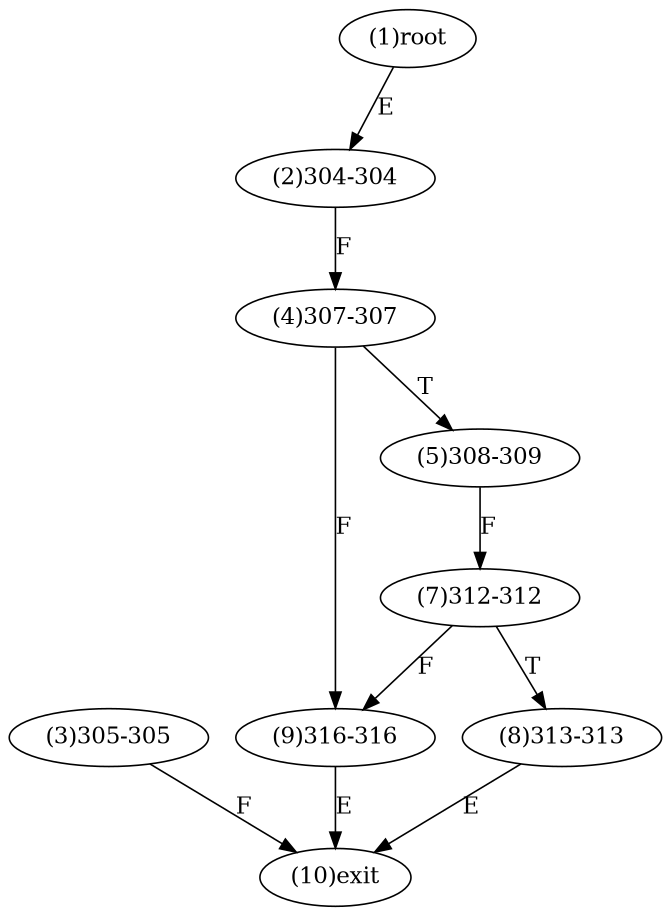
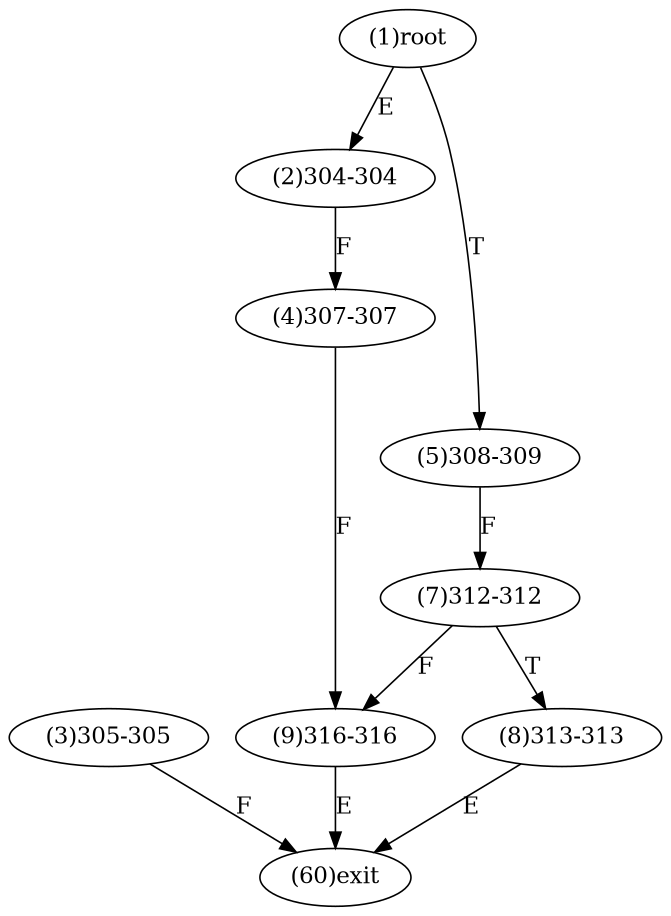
edge "(4)307-307" -> "(5)308-309": now "(1)root" -> "(5)308-309"
node "(10)exit": label "(10)exit" -> "(60)exit"
